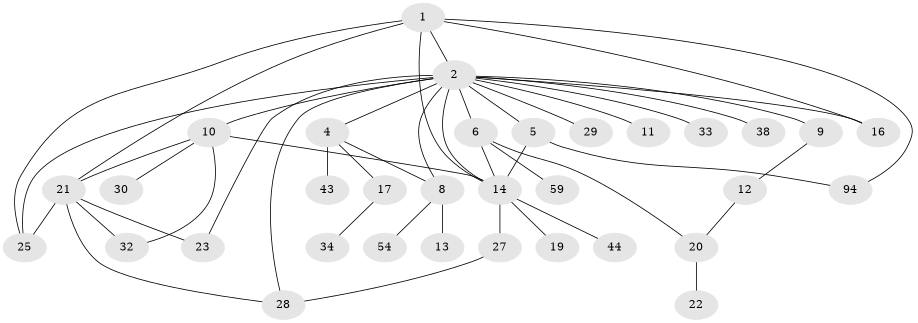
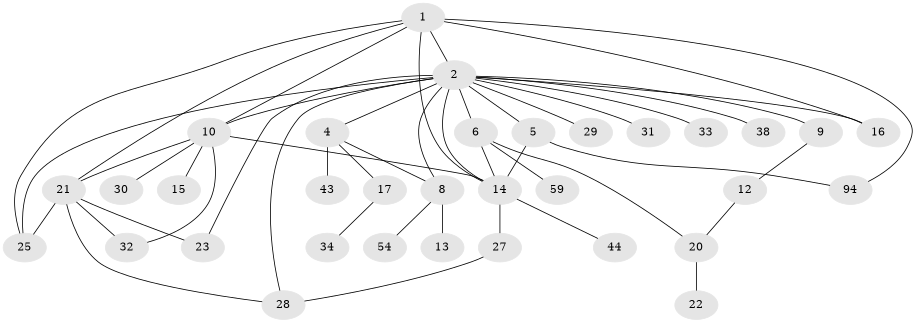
edge "1" -- "10": added
node "11": label "11" -> "31"
node "15": added
node "19": removed
